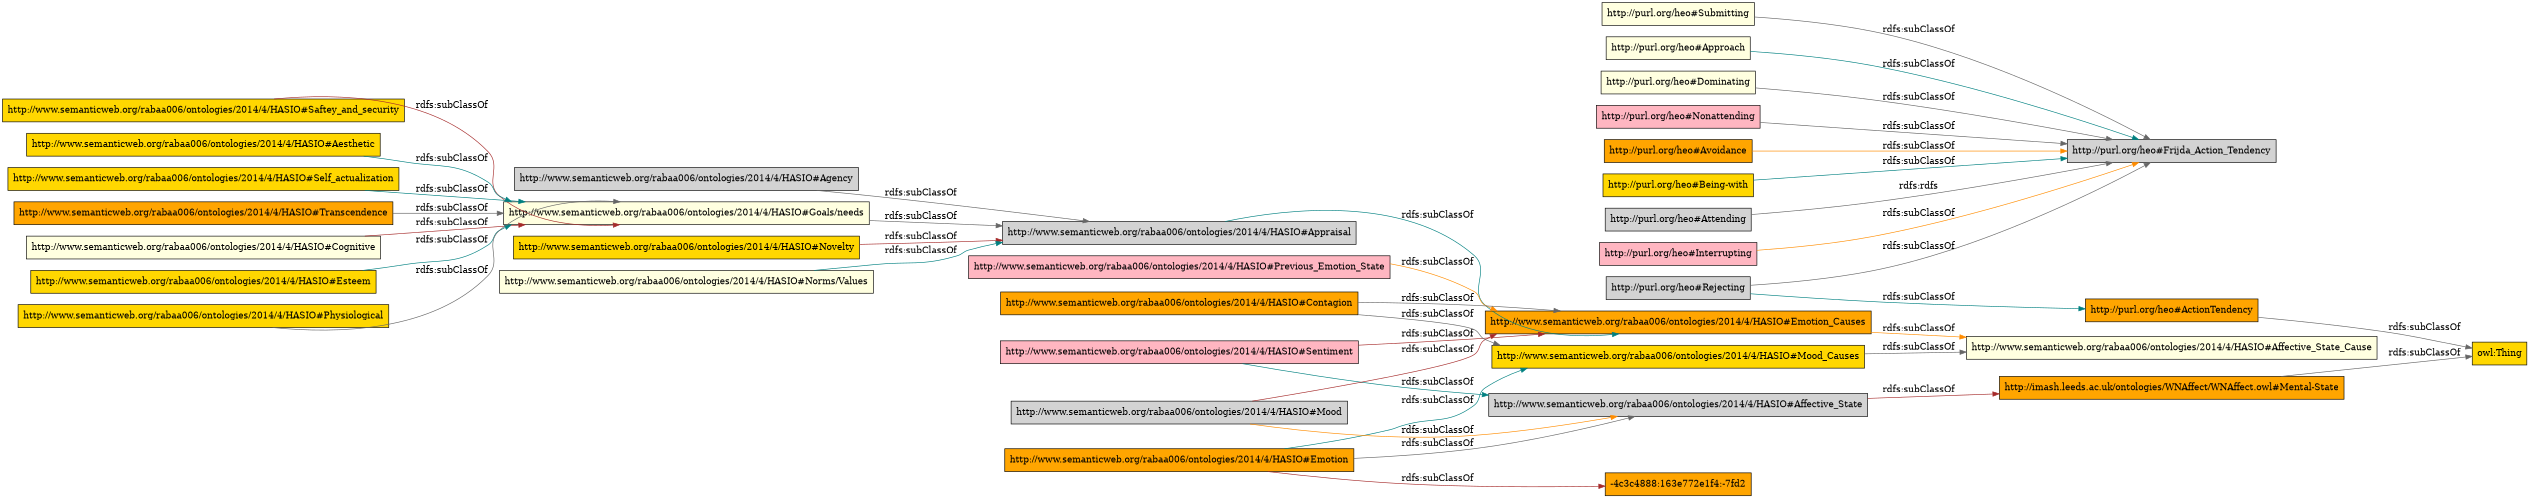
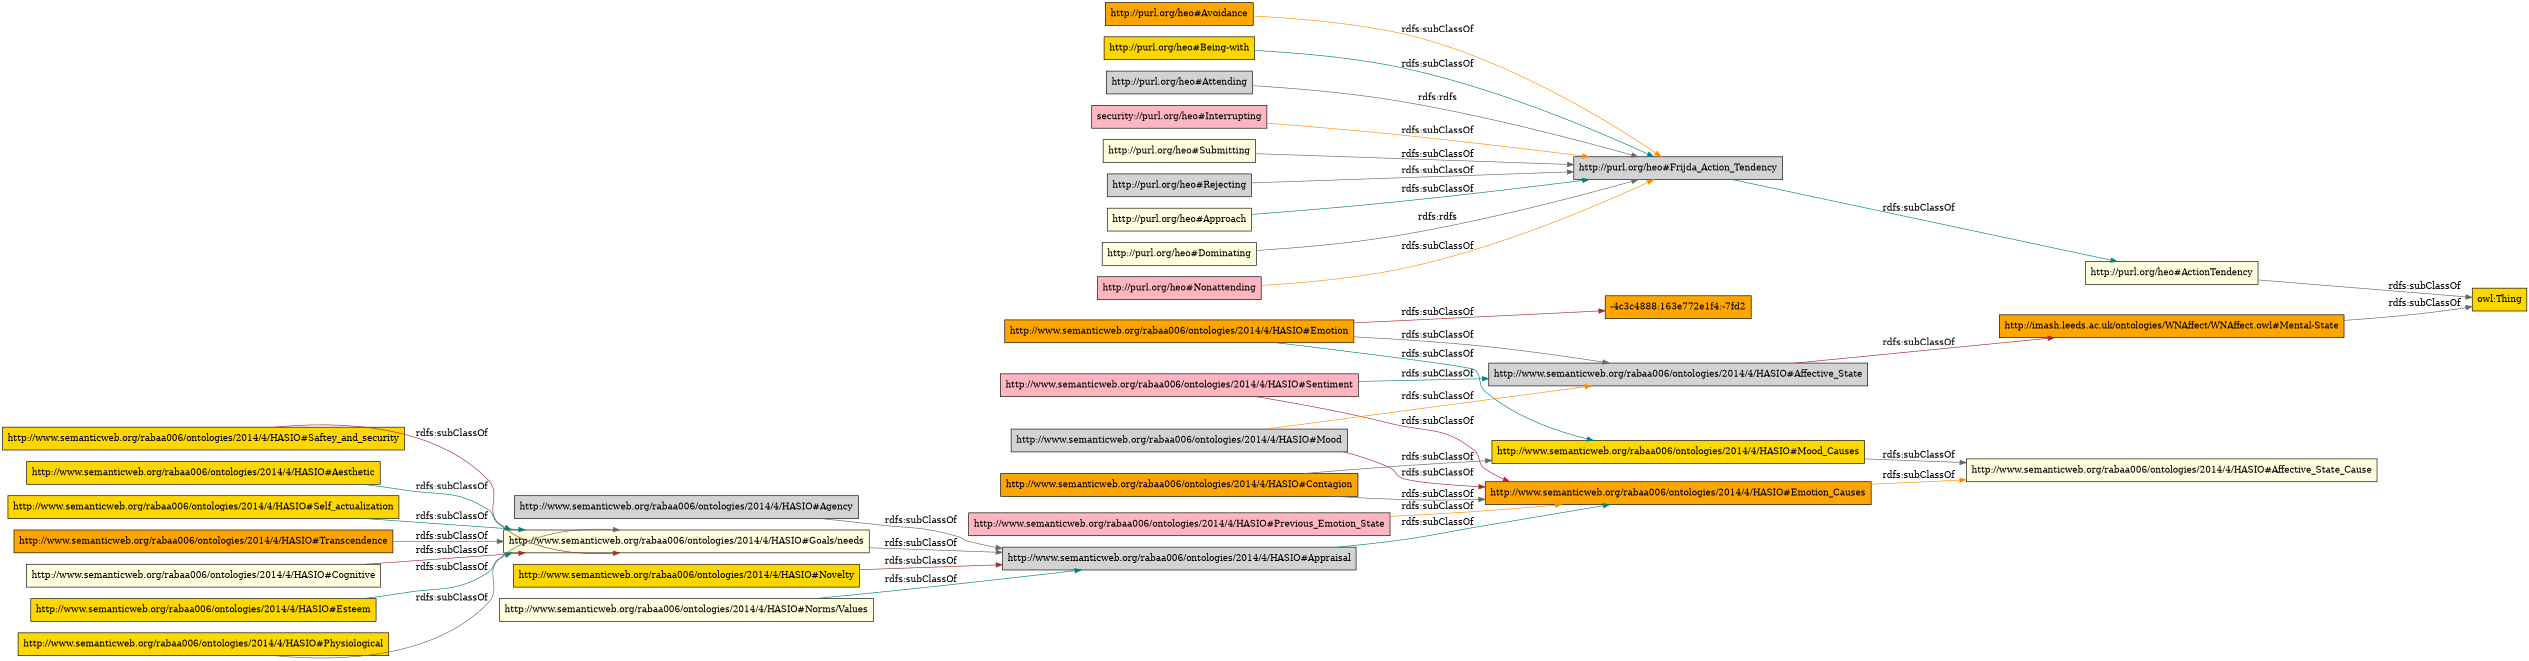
edge "http://purl.org/heo#Dominating" -> "http://purl.org/heo#Frijda_Action_Tendency": label "rdfs:subClassOf" -> "rdfs:rdfs"
edge "http://purl.org/heo#Nonattending" -> "http://purl.org/heo#Frijda_Action_Tendency": color gray40 -> darkorange
node "http://purl.org/heo#Interrupting": label "http://purl.org/heo#Interrupting" -> "security://purl.org/heo#Interrupting"
edge "http://purl.org/heo#Rejecting" -> "http://purl.org/heo#ActionTendency": now "http://purl.org/heo#Frijda_Action_Tendency" -> "http://purl.org/heo#ActionTendency"
node "http://purl.org/heo#ActionTendency": fillcolor orange -> lightyellow
